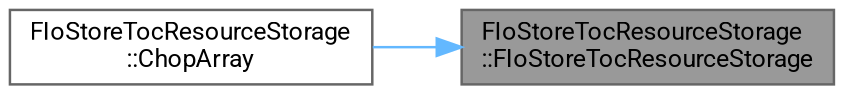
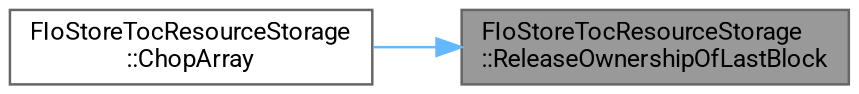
node "FIoStoreTocResourceStorage ::FIoStoreTocResourceStorage": label "FIoStoreTocResourceStorage ::FIoStoreTocResourceStorage" -> "FIoStoreTocResourceStorage ::ReleaseOwnershipOfLastBlock"
